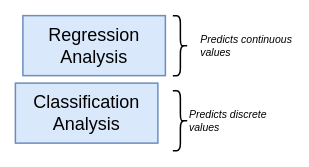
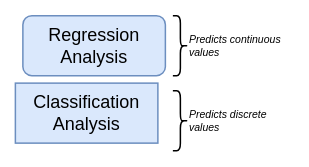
node "Regression Analysis": shape rectangle -> rounded rectangle
node "Predicts continuous values": moved (252, 45) -> (240, 45)
